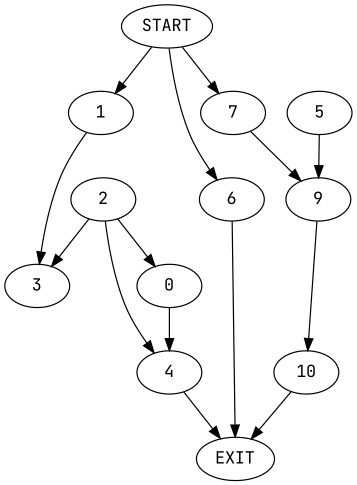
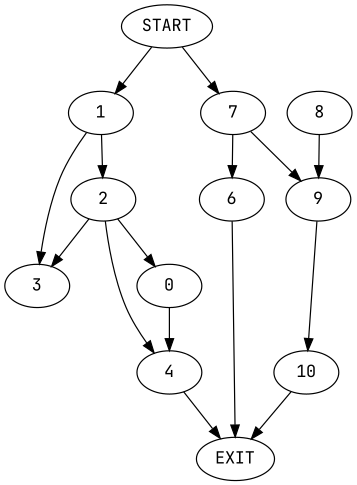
edge "START" -> "6": now "7" -> "6"
node "5": label "5" -> "8"
edge "1" -> "2": added
